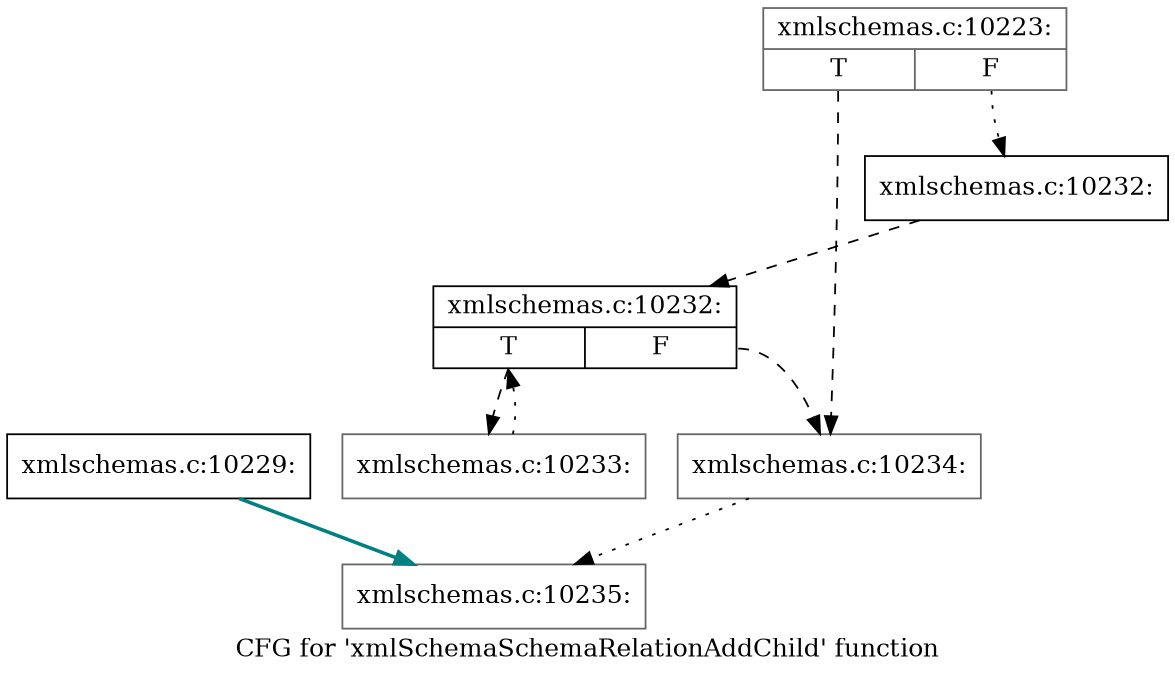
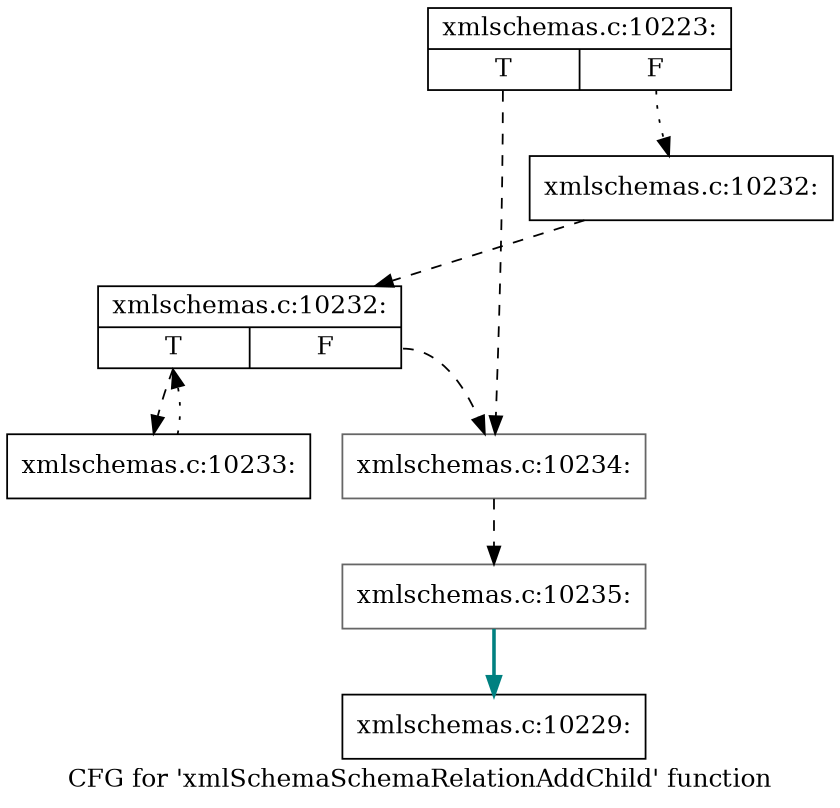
node "xmlschemas.c:10223:": color gray40 -> black
node "xmlschemas.c:10233:": color gray40 -> black
edge "xmlschemas.c:10229:" -> "xmlschemas.c:10235:": reversed
edge "xmlschemas.c:10234:" -> "xmlschemas.c:10235:": style dotted -> dashed
